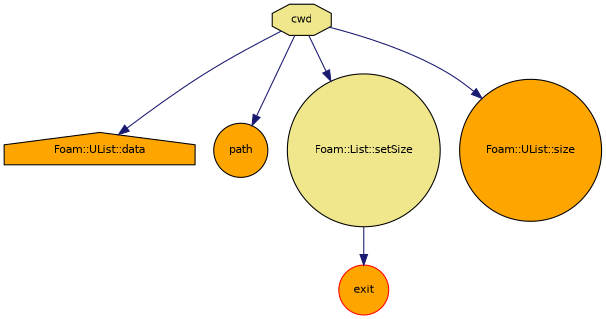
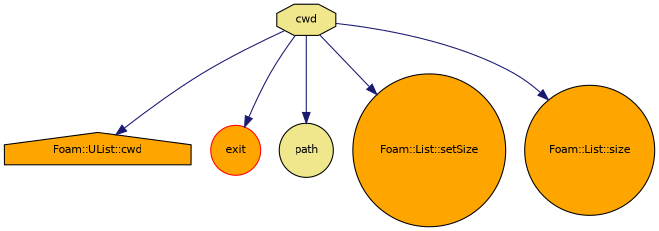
node "Foam::UList::data": label "Foam::UList::data" -> "Foam::UList::cwd"
node "path": fillcolor orange -> khaki
node "Foam::List::setSize": fillcolor khaki -> orange
node "Foam::UList::size": label "Foam::UList::size" -> "Foam::List::size"
edge "Foam::List::setSize" -> "exit": now "cwd" -> "exit"
